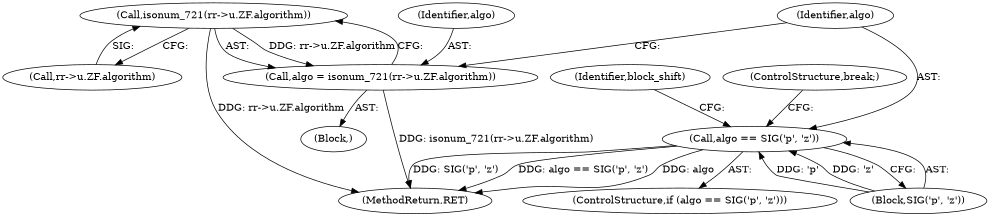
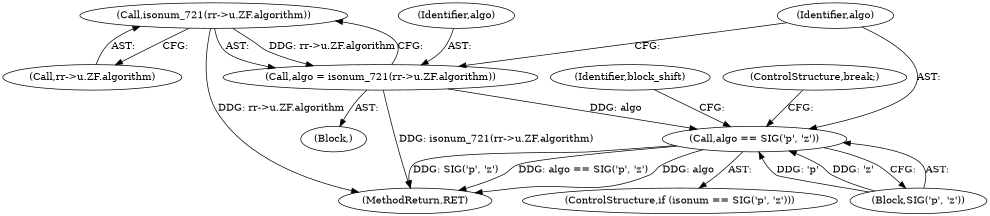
edge "(Call,rr->u.ZF.algorithm)" -> "(Call,isonum_721(rr->u.ZF.algorithm))": label "SIG: " -> "AST: "
edge "(Call,algo = isonum_721(rr->u.ZF.algorithm))" -> "(Call,algo == SIG('p', 'z'))": added, label "DDG: algo"
node "(ControlStructure,if (algo == SIG('p', 'z')))": label "(ControlStructure,if (algo == SIG('p', 'z')))" -> "(ControlStructure,if (isonum == SIG('p', 'z')))"
